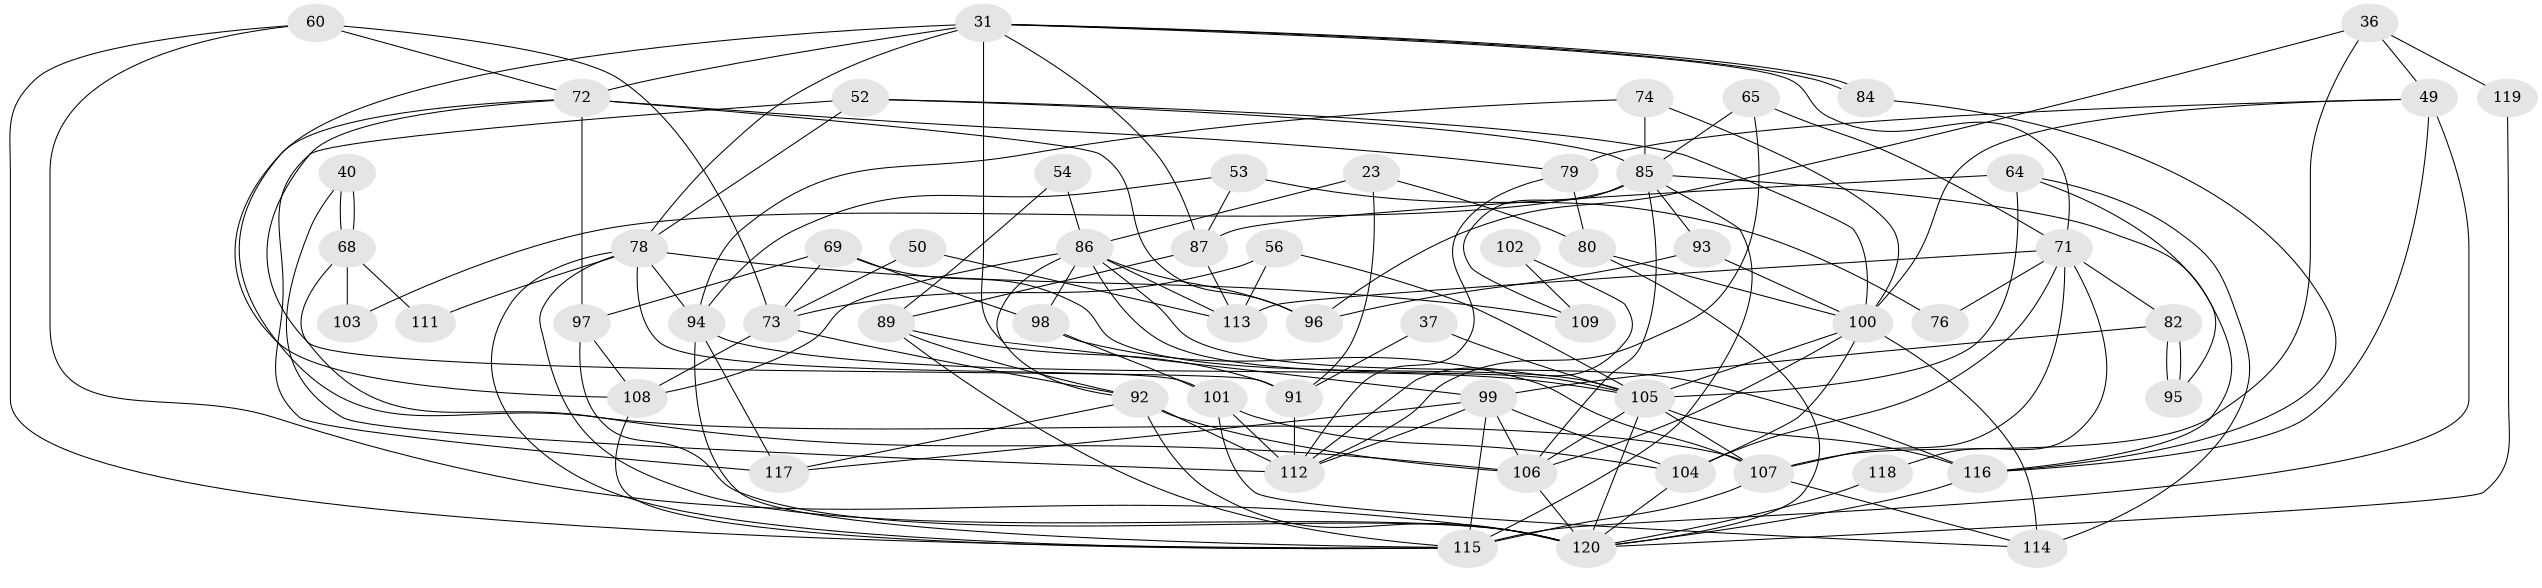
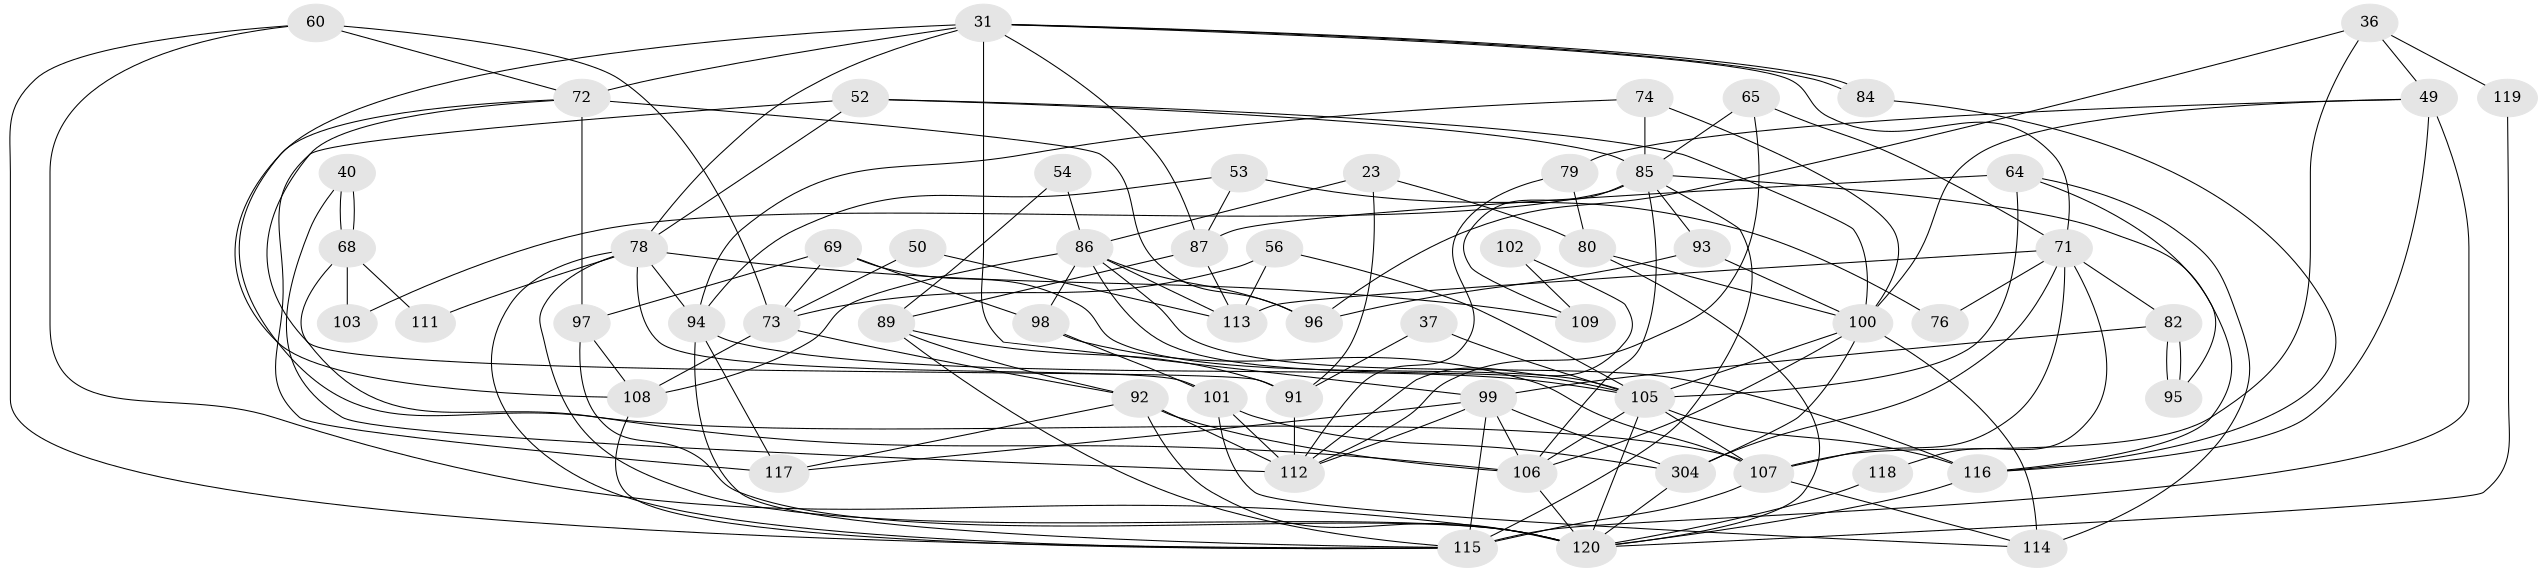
edge "72" -- "79": removed
edge "86" -- "92": removed
node "104": label "104" -> "304"
